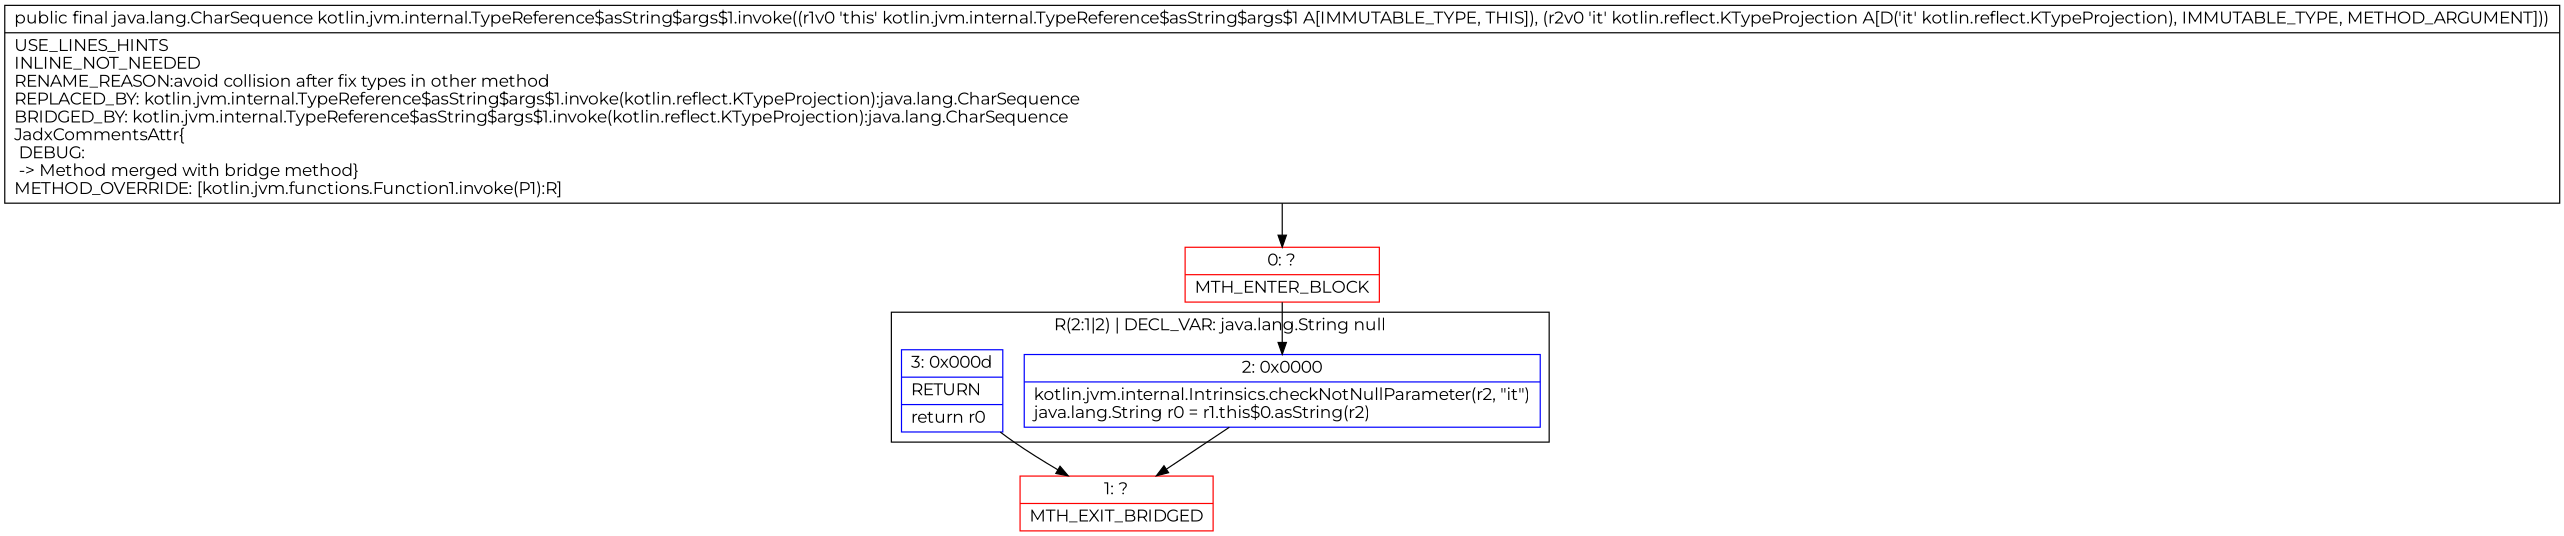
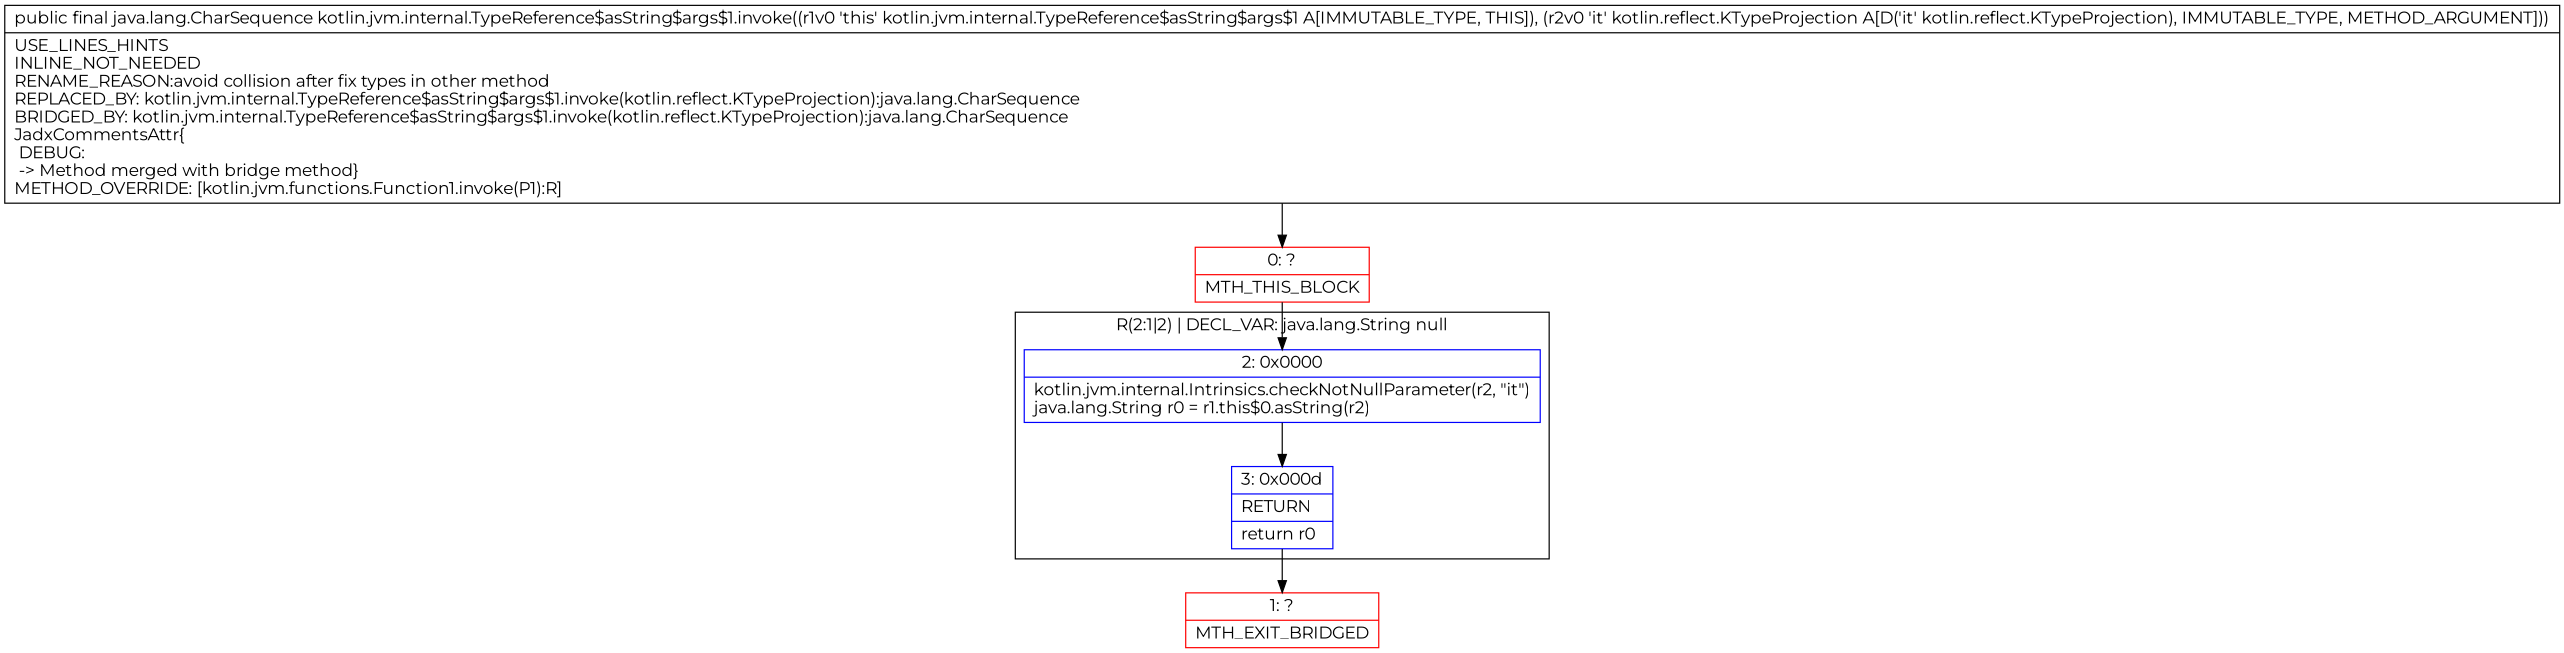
node "0: ?": text "MTH_ENTER_BLOCK" -> "MTH_THIS_BLOCK"
edge "2: 0x0000" -> "1: ?": now "2: 0x0000" -> "3: 0x000d"
